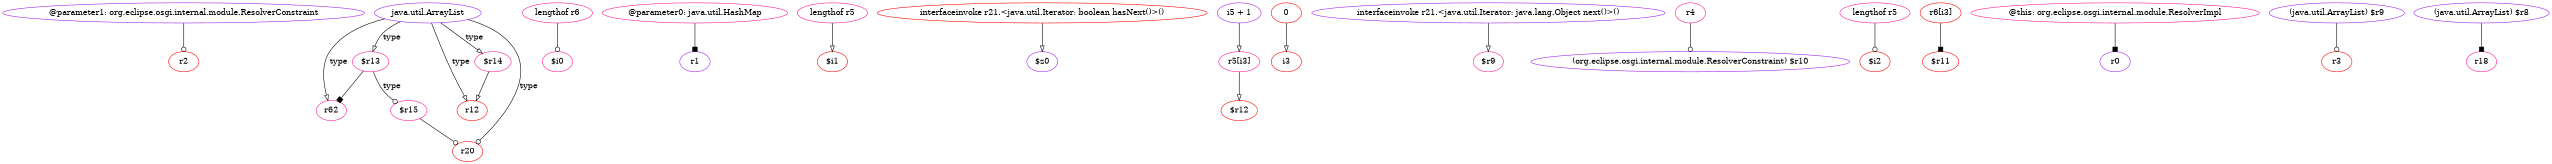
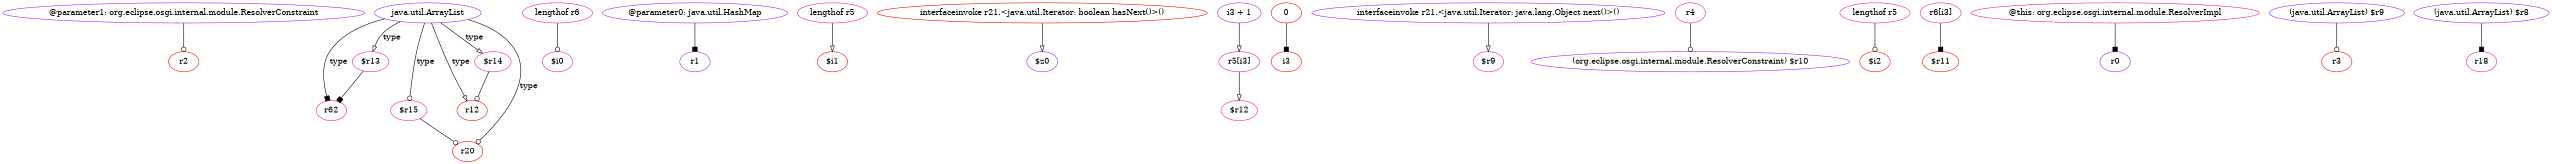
node "@parameter0: java.util.HashMap": color deeppink -> purple
node "i5 + 1": label "i5 + 1" -> "i3 + 1"
node "r6[i3]": color red -> deeppink
edge "0" -> "i3": arrowhead onormal -> box
edge "java.util.ArrayList" -> "r62": arrowhead onormal -> box
edge "$r14" -> "r12": arrowhead onormal -> odot
edge "$r13" -> "$r15": now "java.util.ArrayList" -> "$r15"
node "$r12": color red -> deeppink
